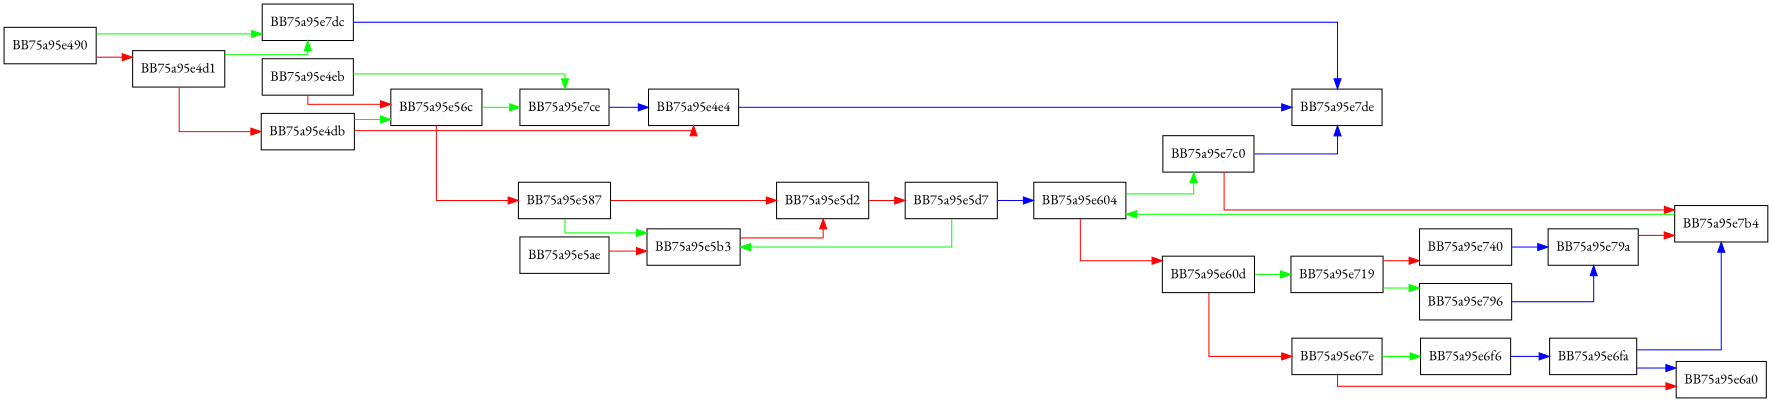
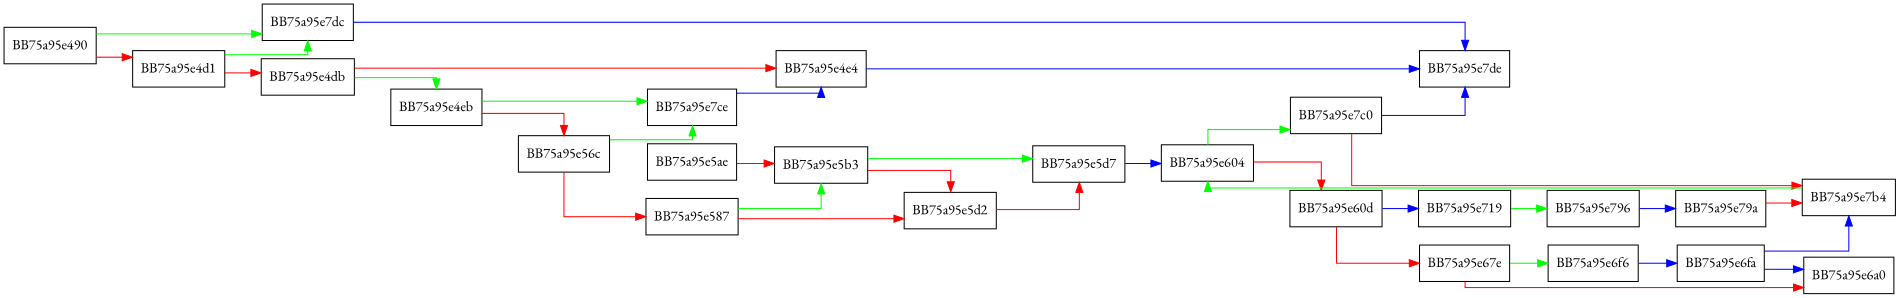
edge "BB75a95e4db" -> "BB75a95e56c": now "BB75a95e4db" -> "BB75a95e4eb"
edge "BB75a95e5d7" -> "BB75a95e5b3": reversed
node "BB75a95e740": removed
edge "BB75a95e60d" -> "BB75a95e719": color green -> blue
